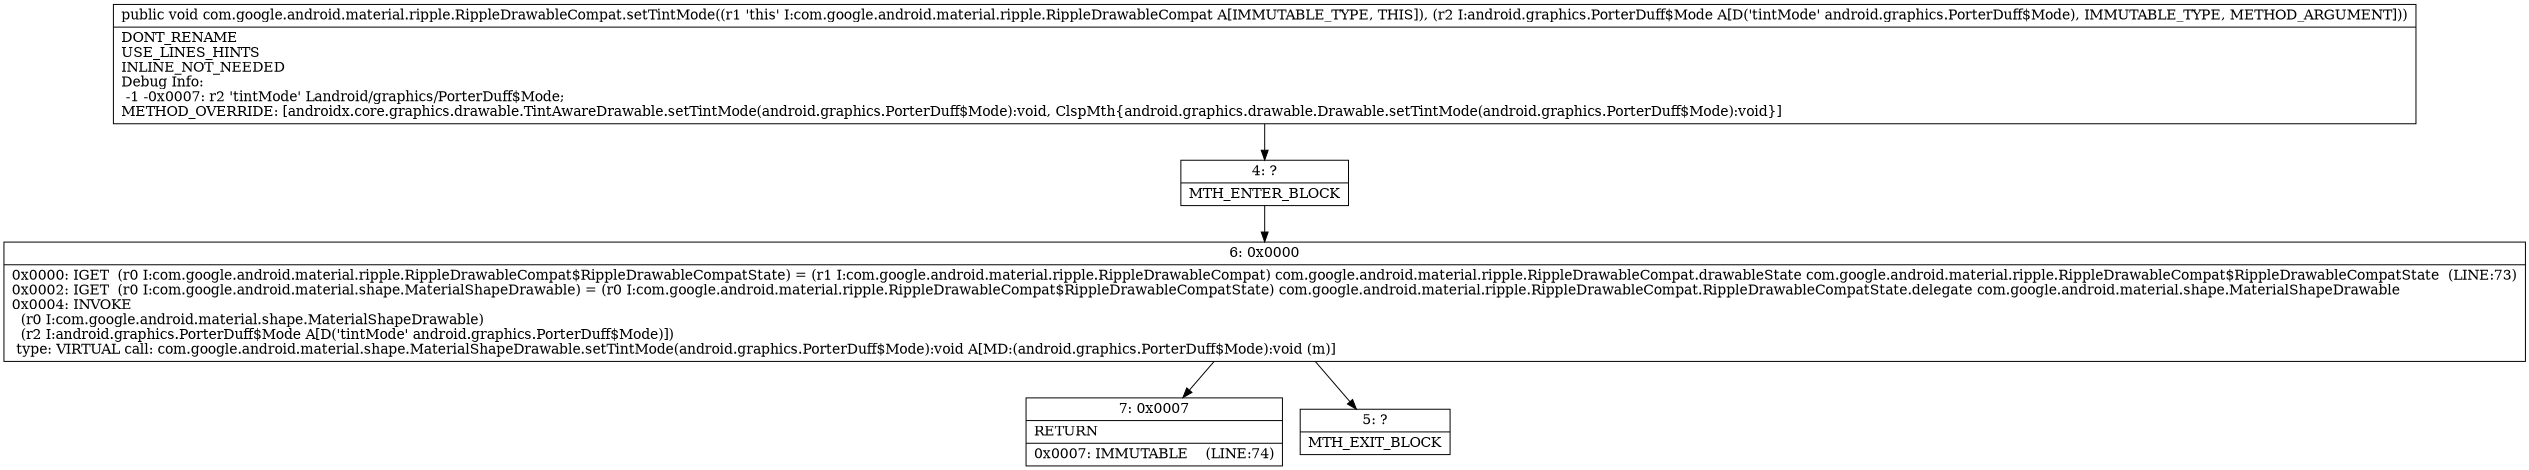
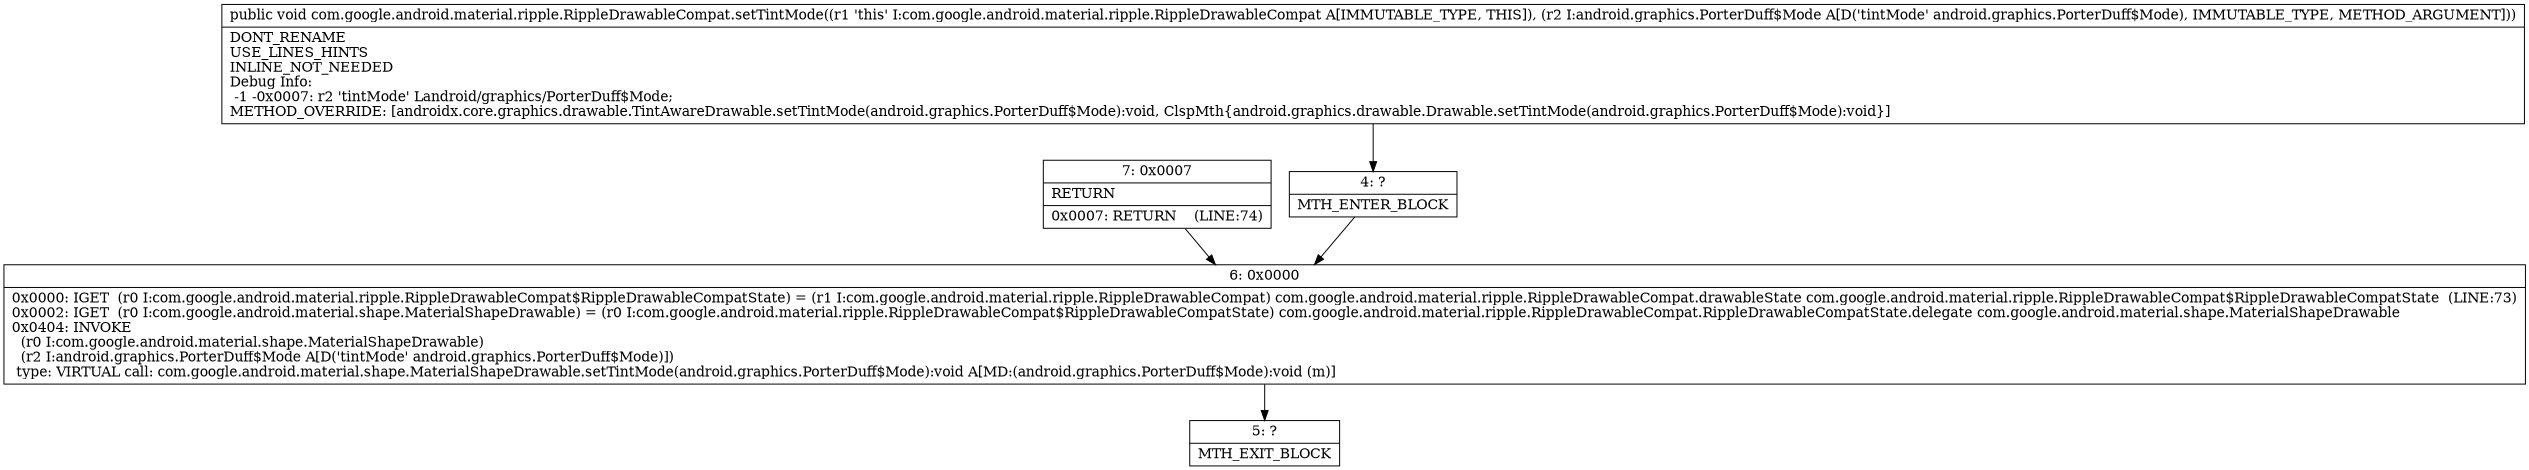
node "6: 0x0000": text "0x0004: INVOKE" -> "0x0404: INVOKE"
edge "6: 0x0000" -> "7: 0x0007": reversed
node "7: 0x0007": text "0x0007: IMMUTABLE    (LINE:74)" -> "0x0007: RETURN    (LINE:74)"
